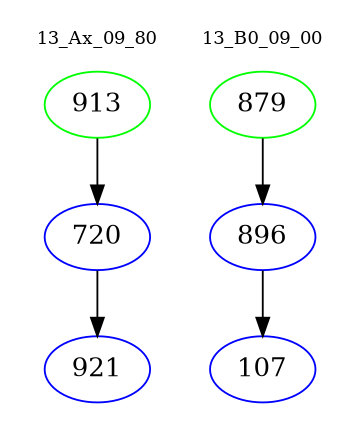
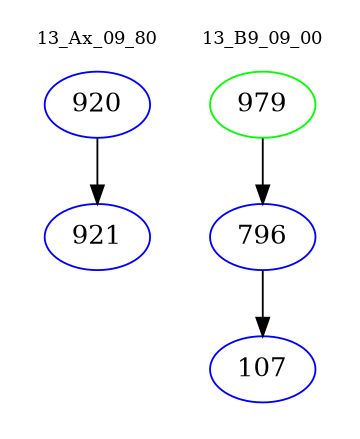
cluster "13_B0_09_00": label "13_B0_09_00" -> "13_B9_09_00"
node "913": removed
node "879": label "879" -> "979"
node "720": label "720" -> "920"
node "896": label "896" -> "796"
